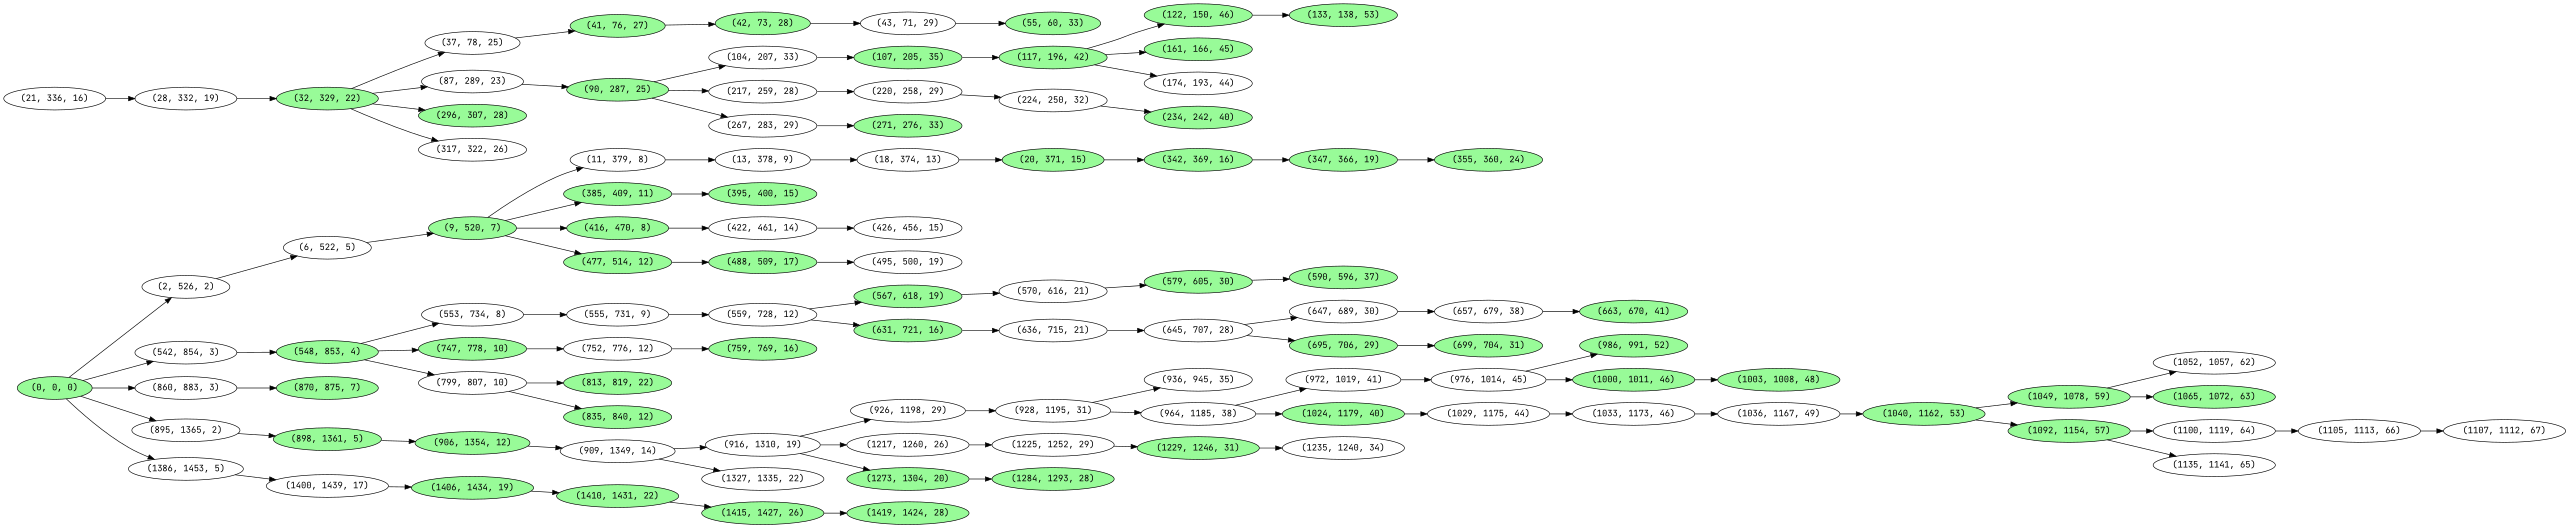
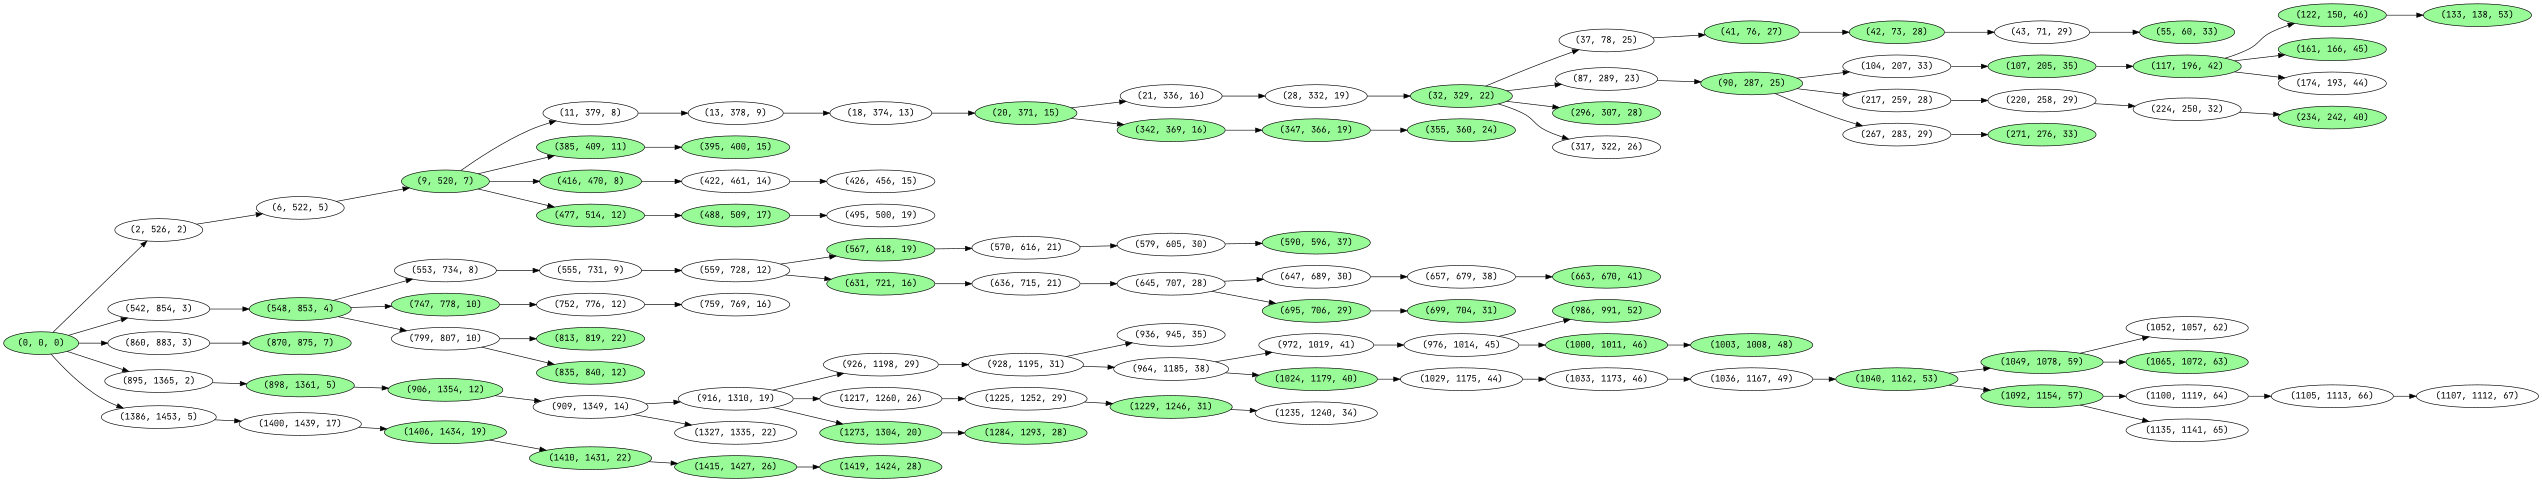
edge "(20, 371, 15)" -> "(21, 336, 16)": added
node "(579, 605, 30)": fillcolor palegreen -> white
node "(759, 769, 16)": fillcolor palegreen -> white
